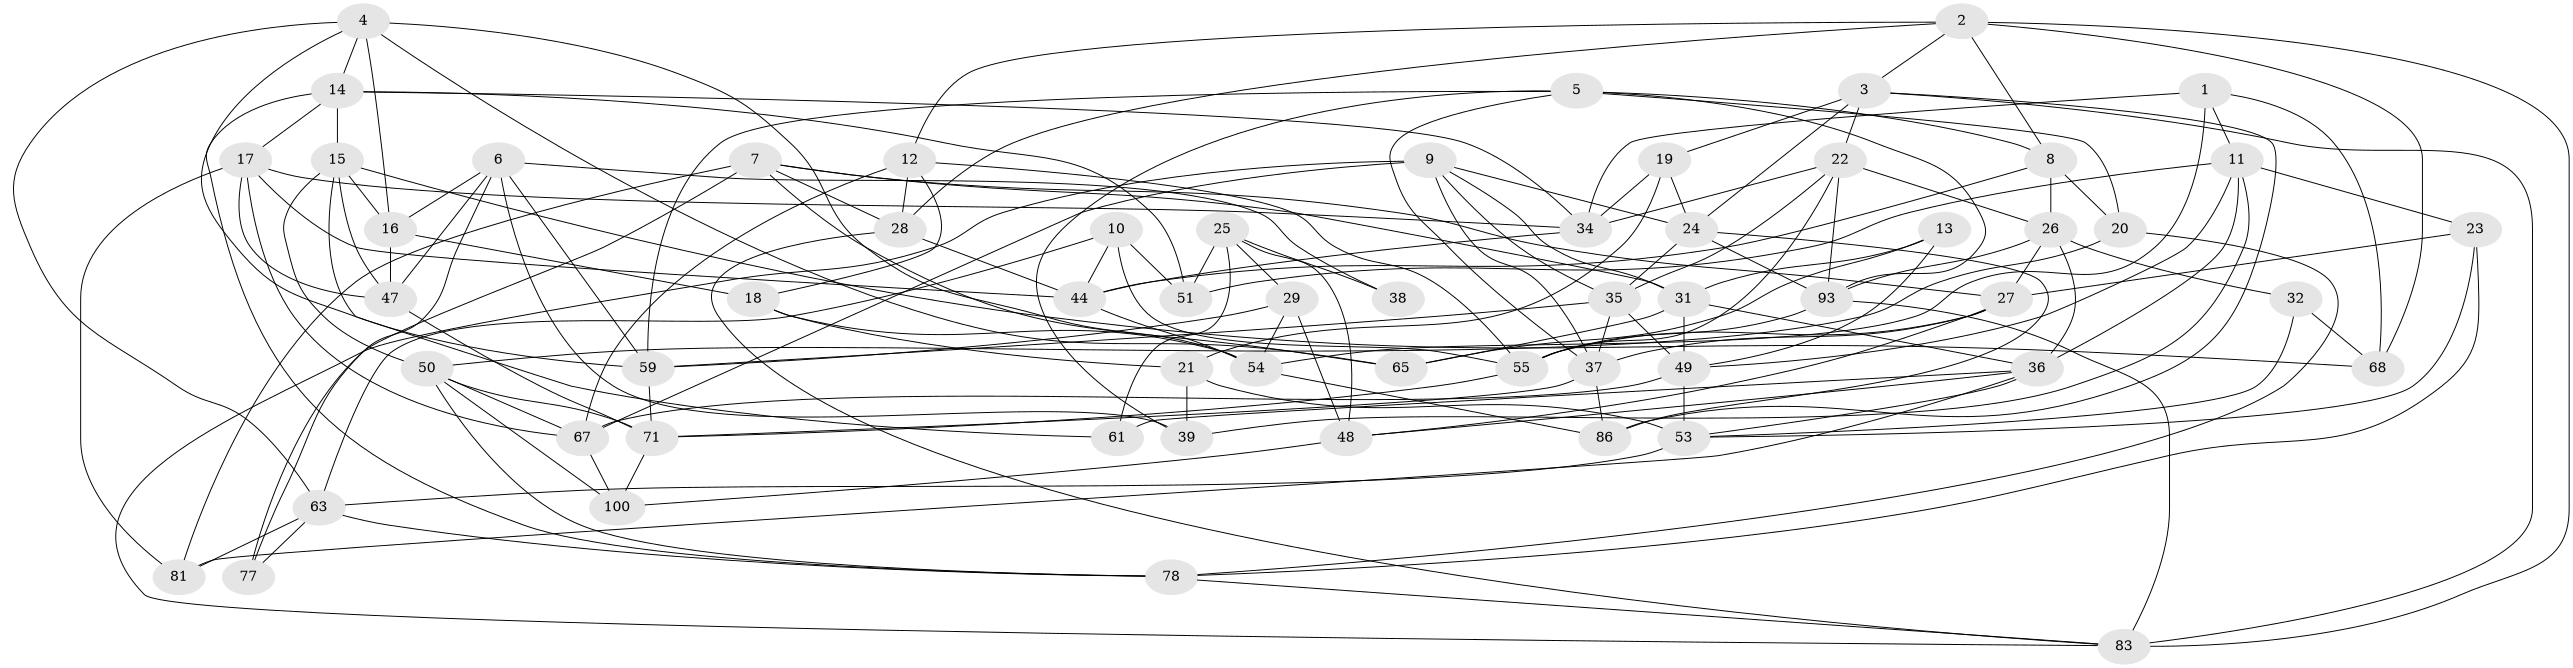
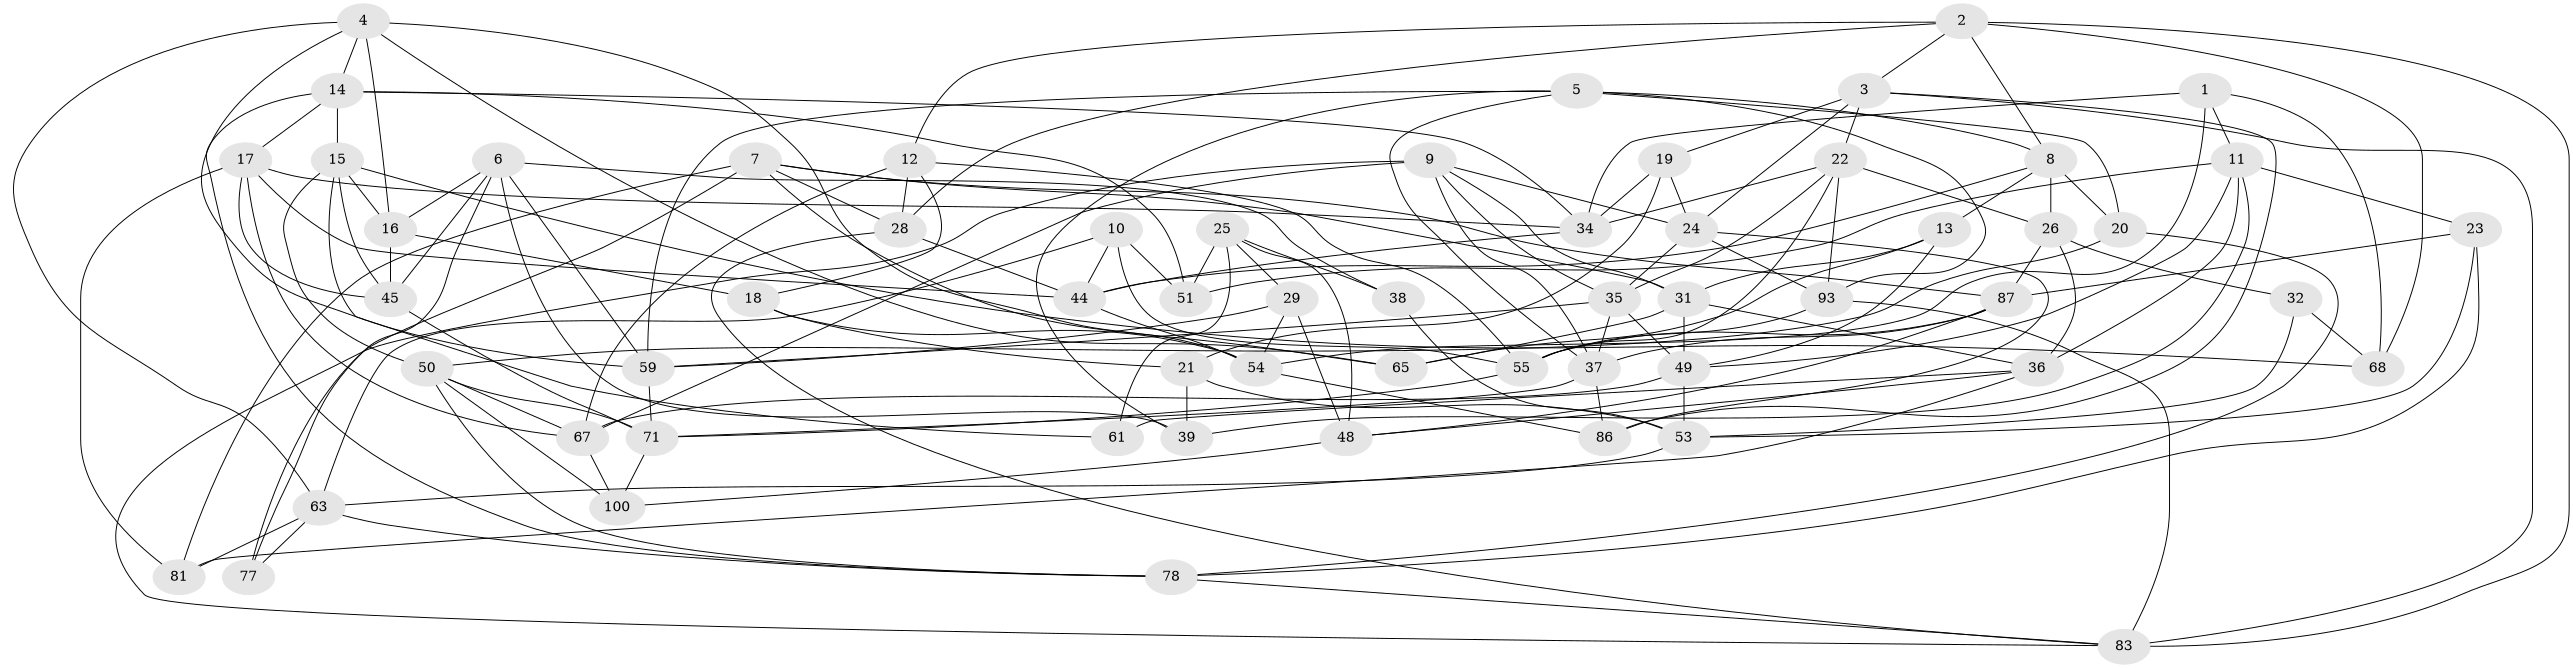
edge "8" -- "13": added
edge "26" -- "93": removed
node "47": label "47" -> "45"
node "27": label "27" -> "87"
edge "36" -- "53": now "38" -- "53"
